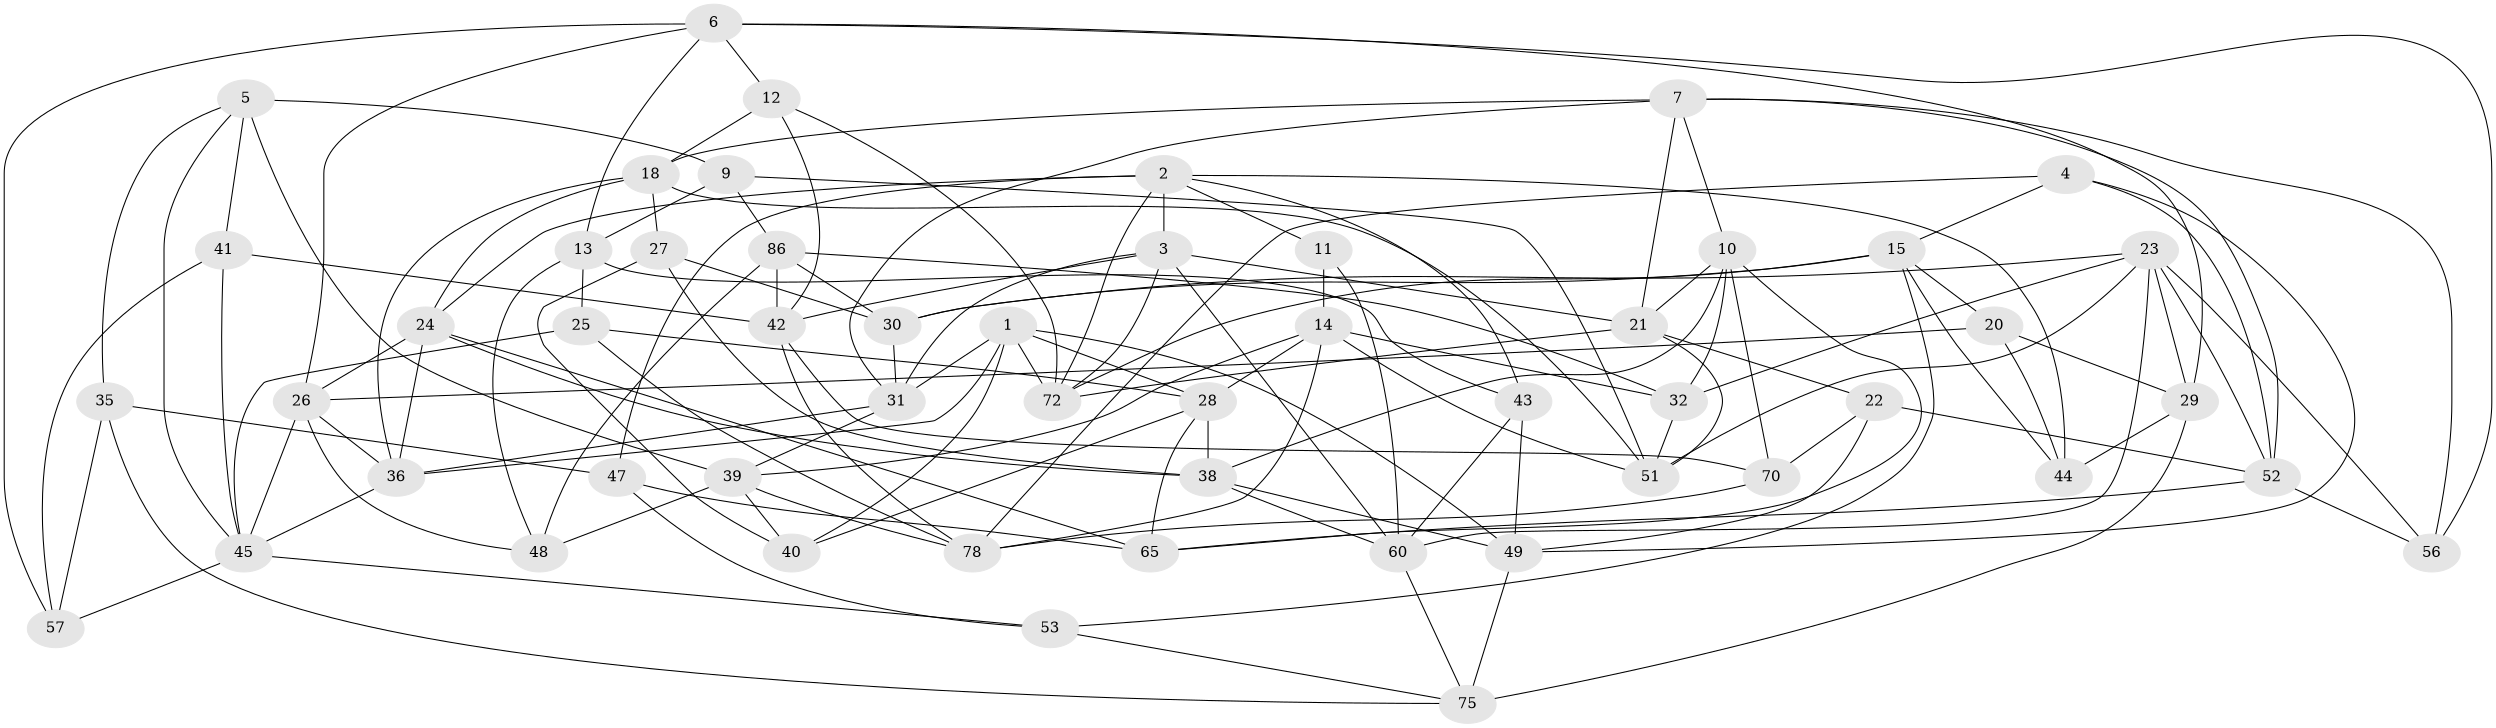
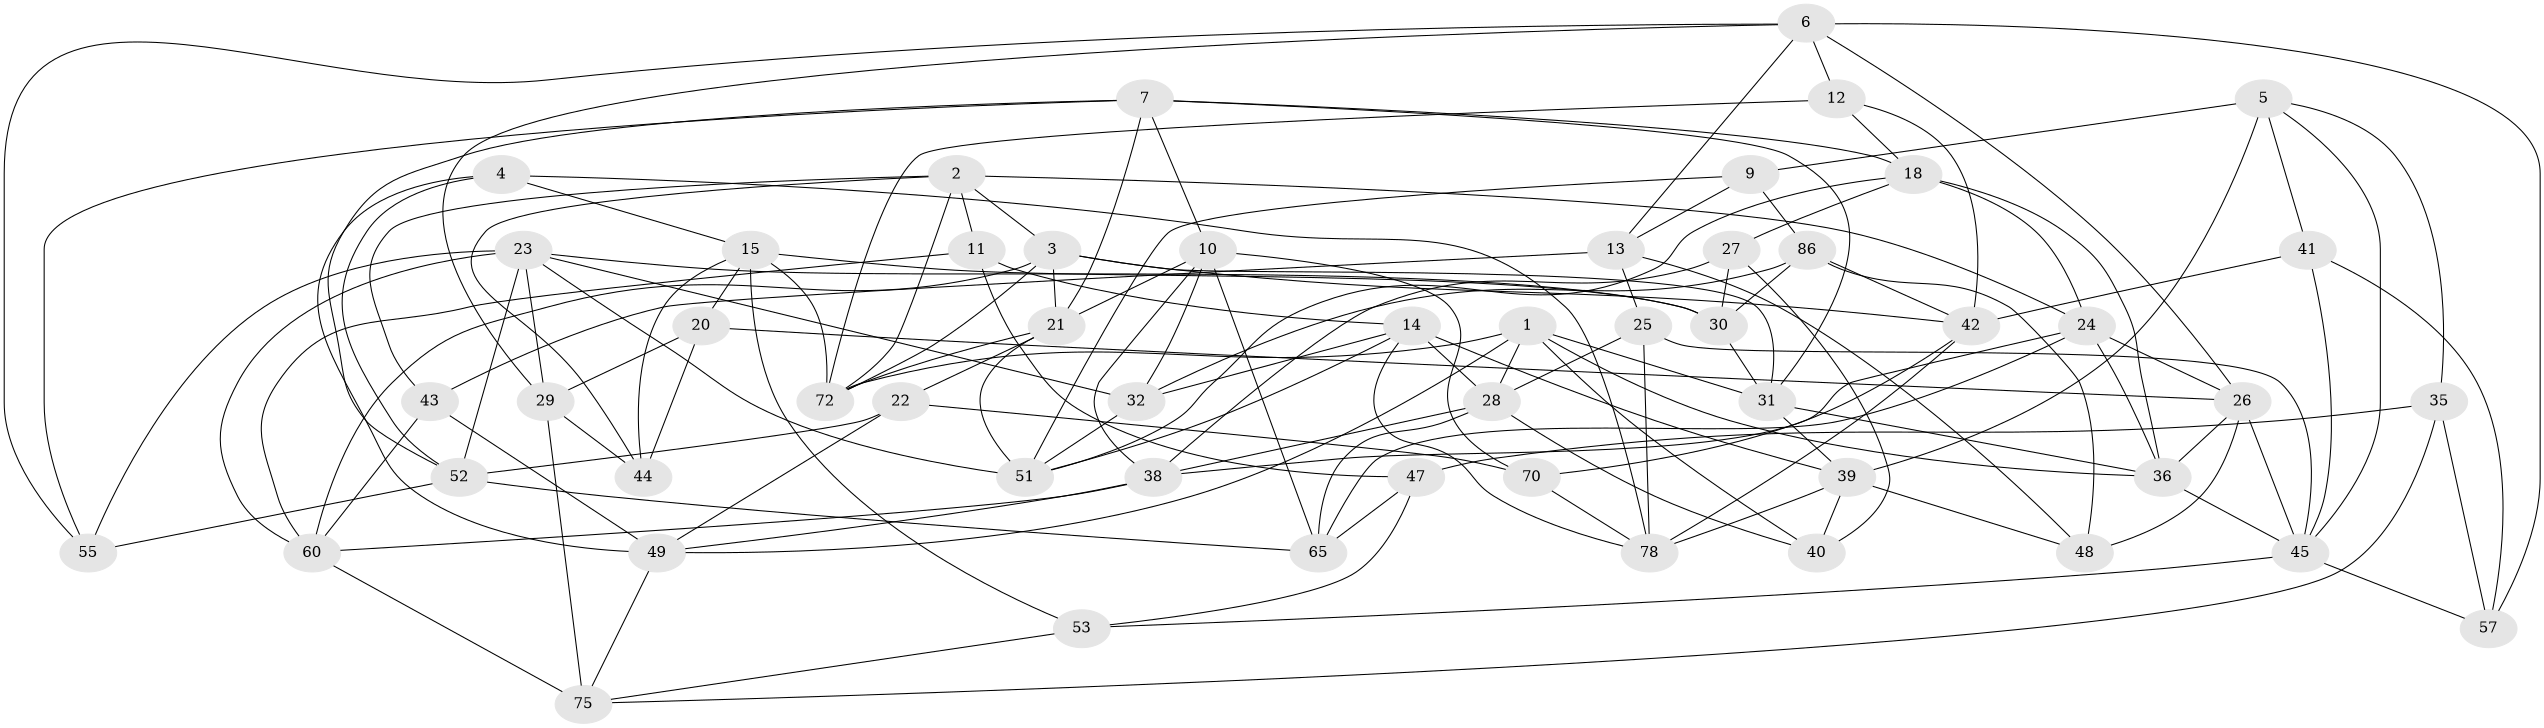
edge "2" -- "47": now "11" -- "47"
node "56": label "56" -> "55"
